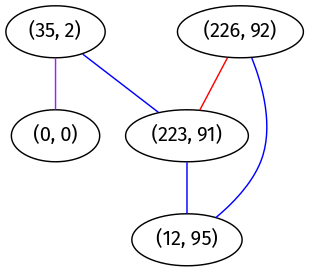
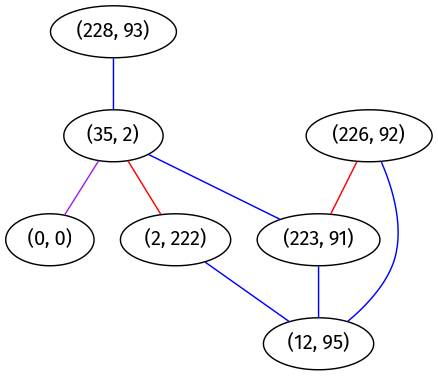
node "(228, 93)": added
node "(2, 222)": added
